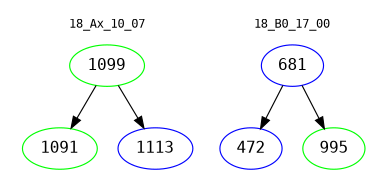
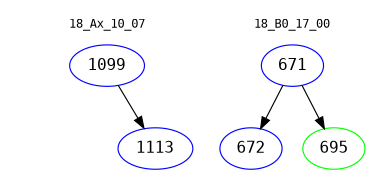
node "1099": color green -> blue
node "681": label "681" -> "671"
node "1091": removed
node "472": label "472" -> "672"
node "995": label "995" -> "695"
